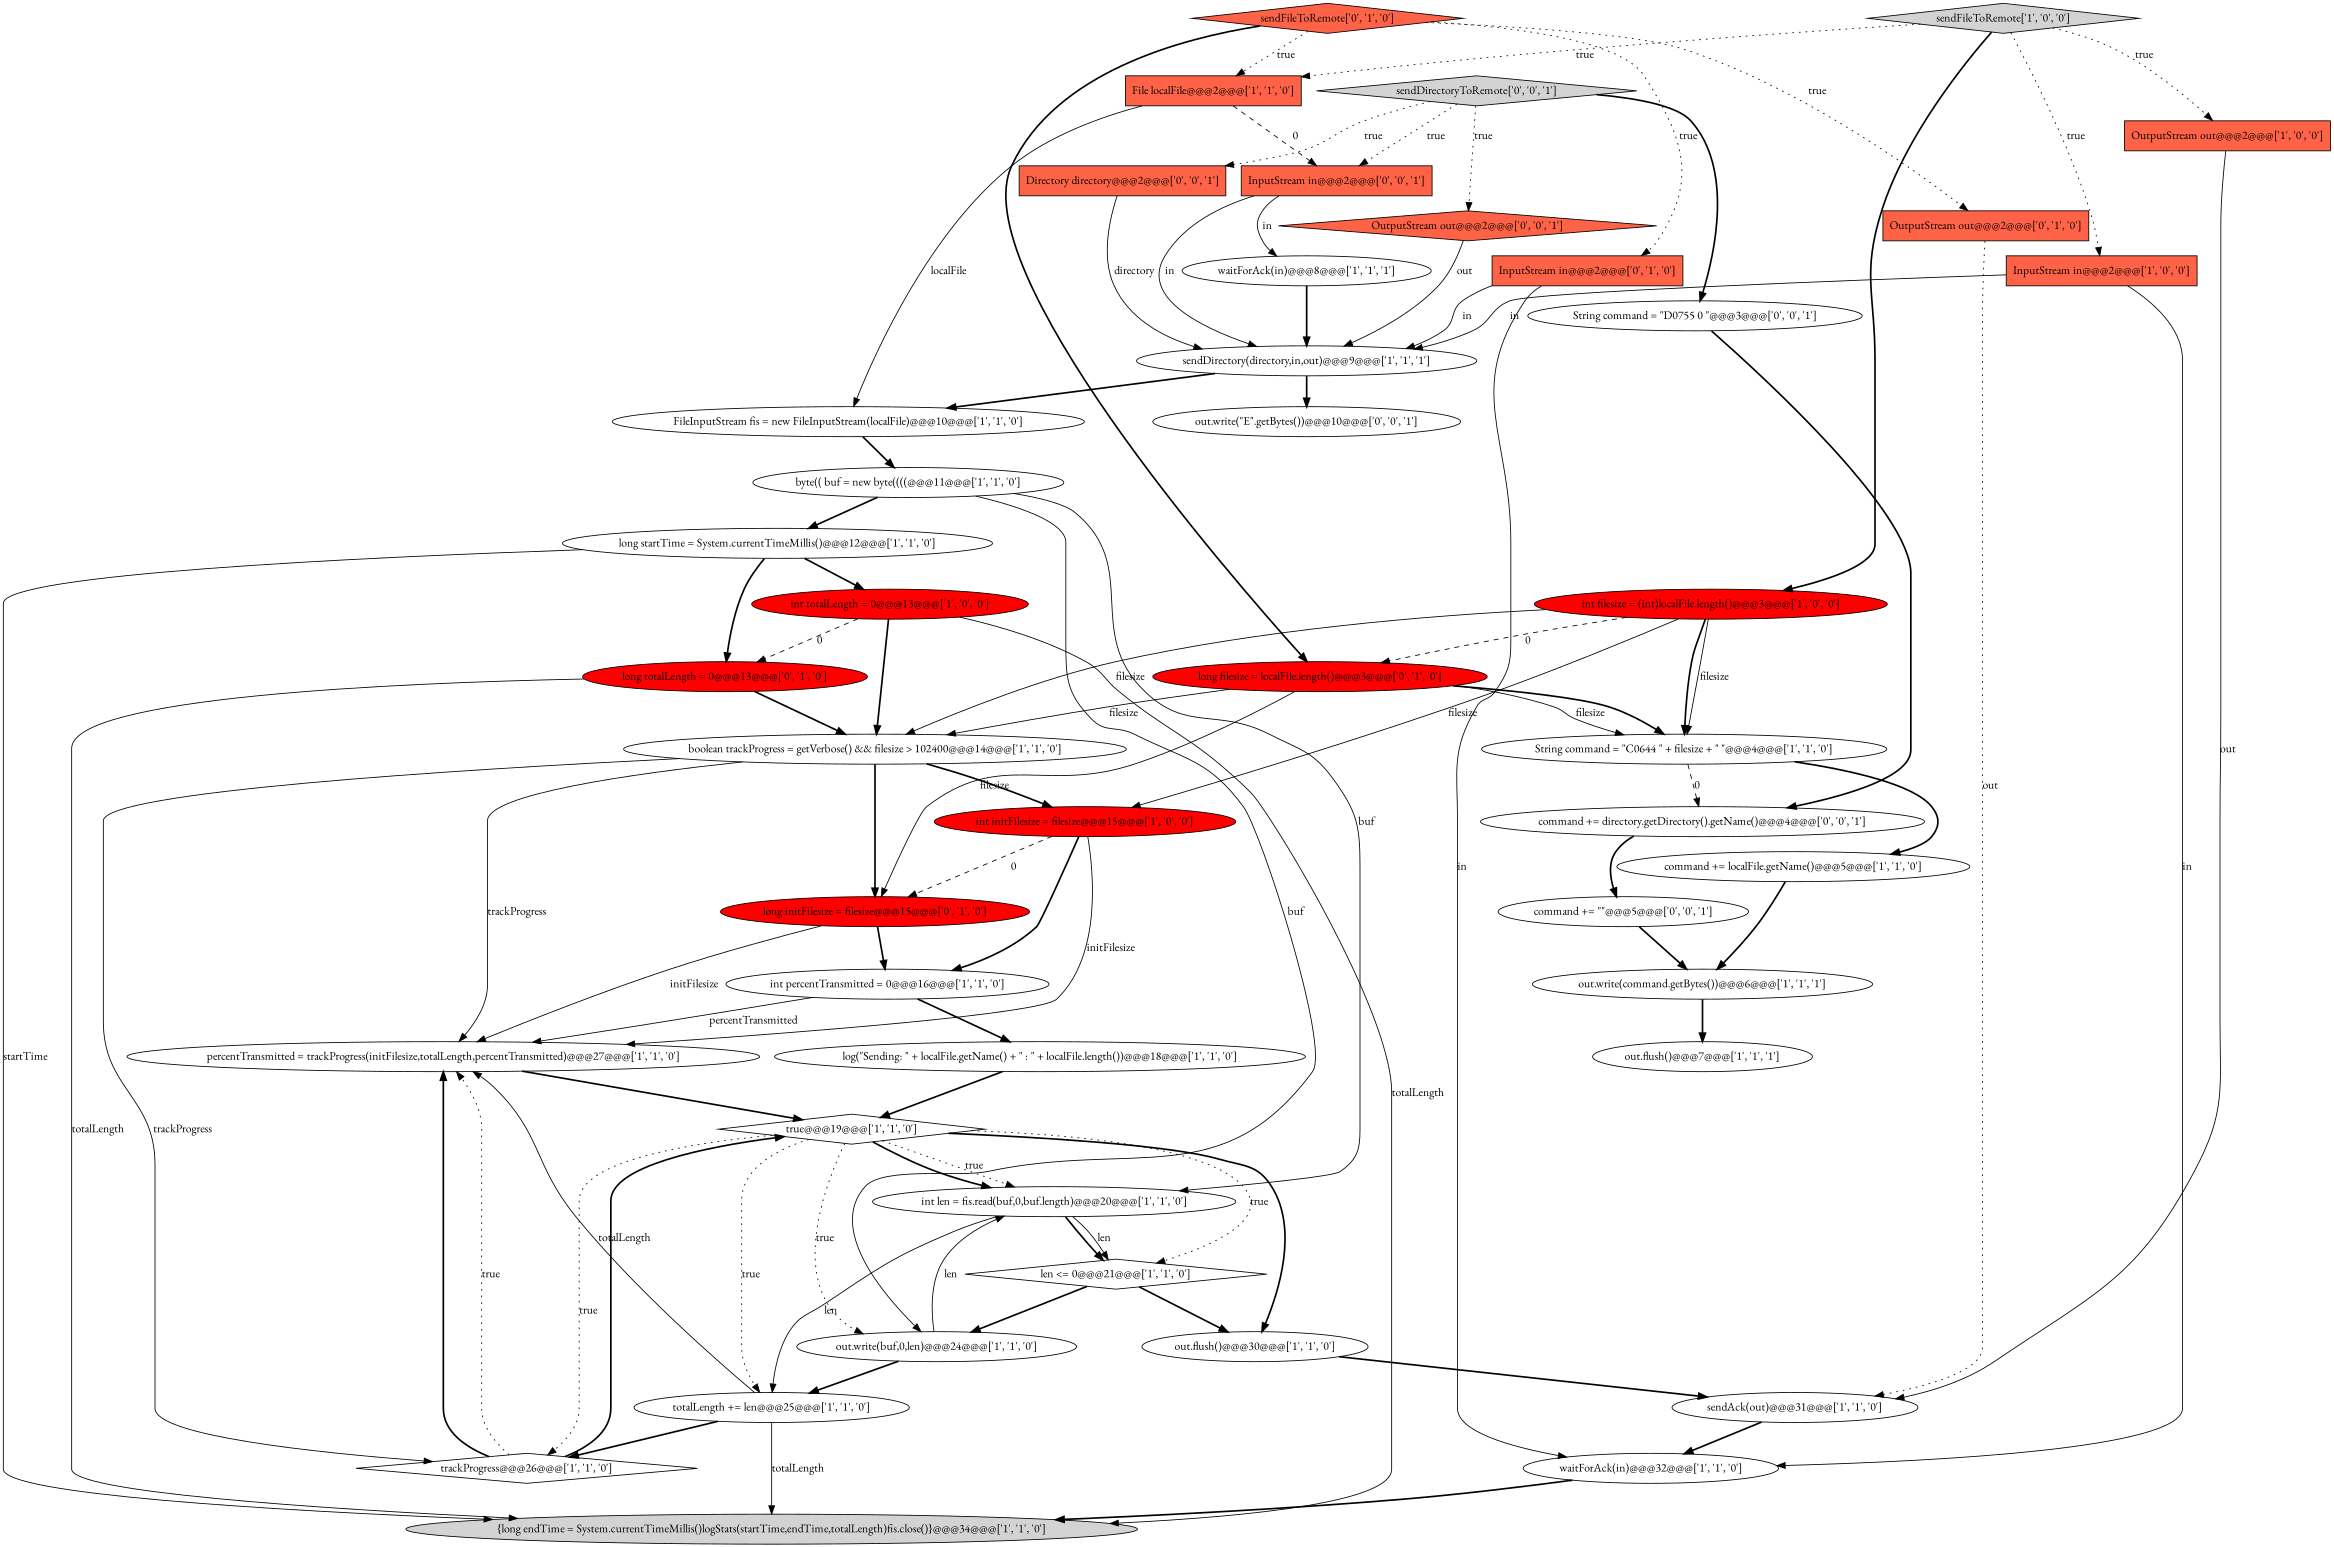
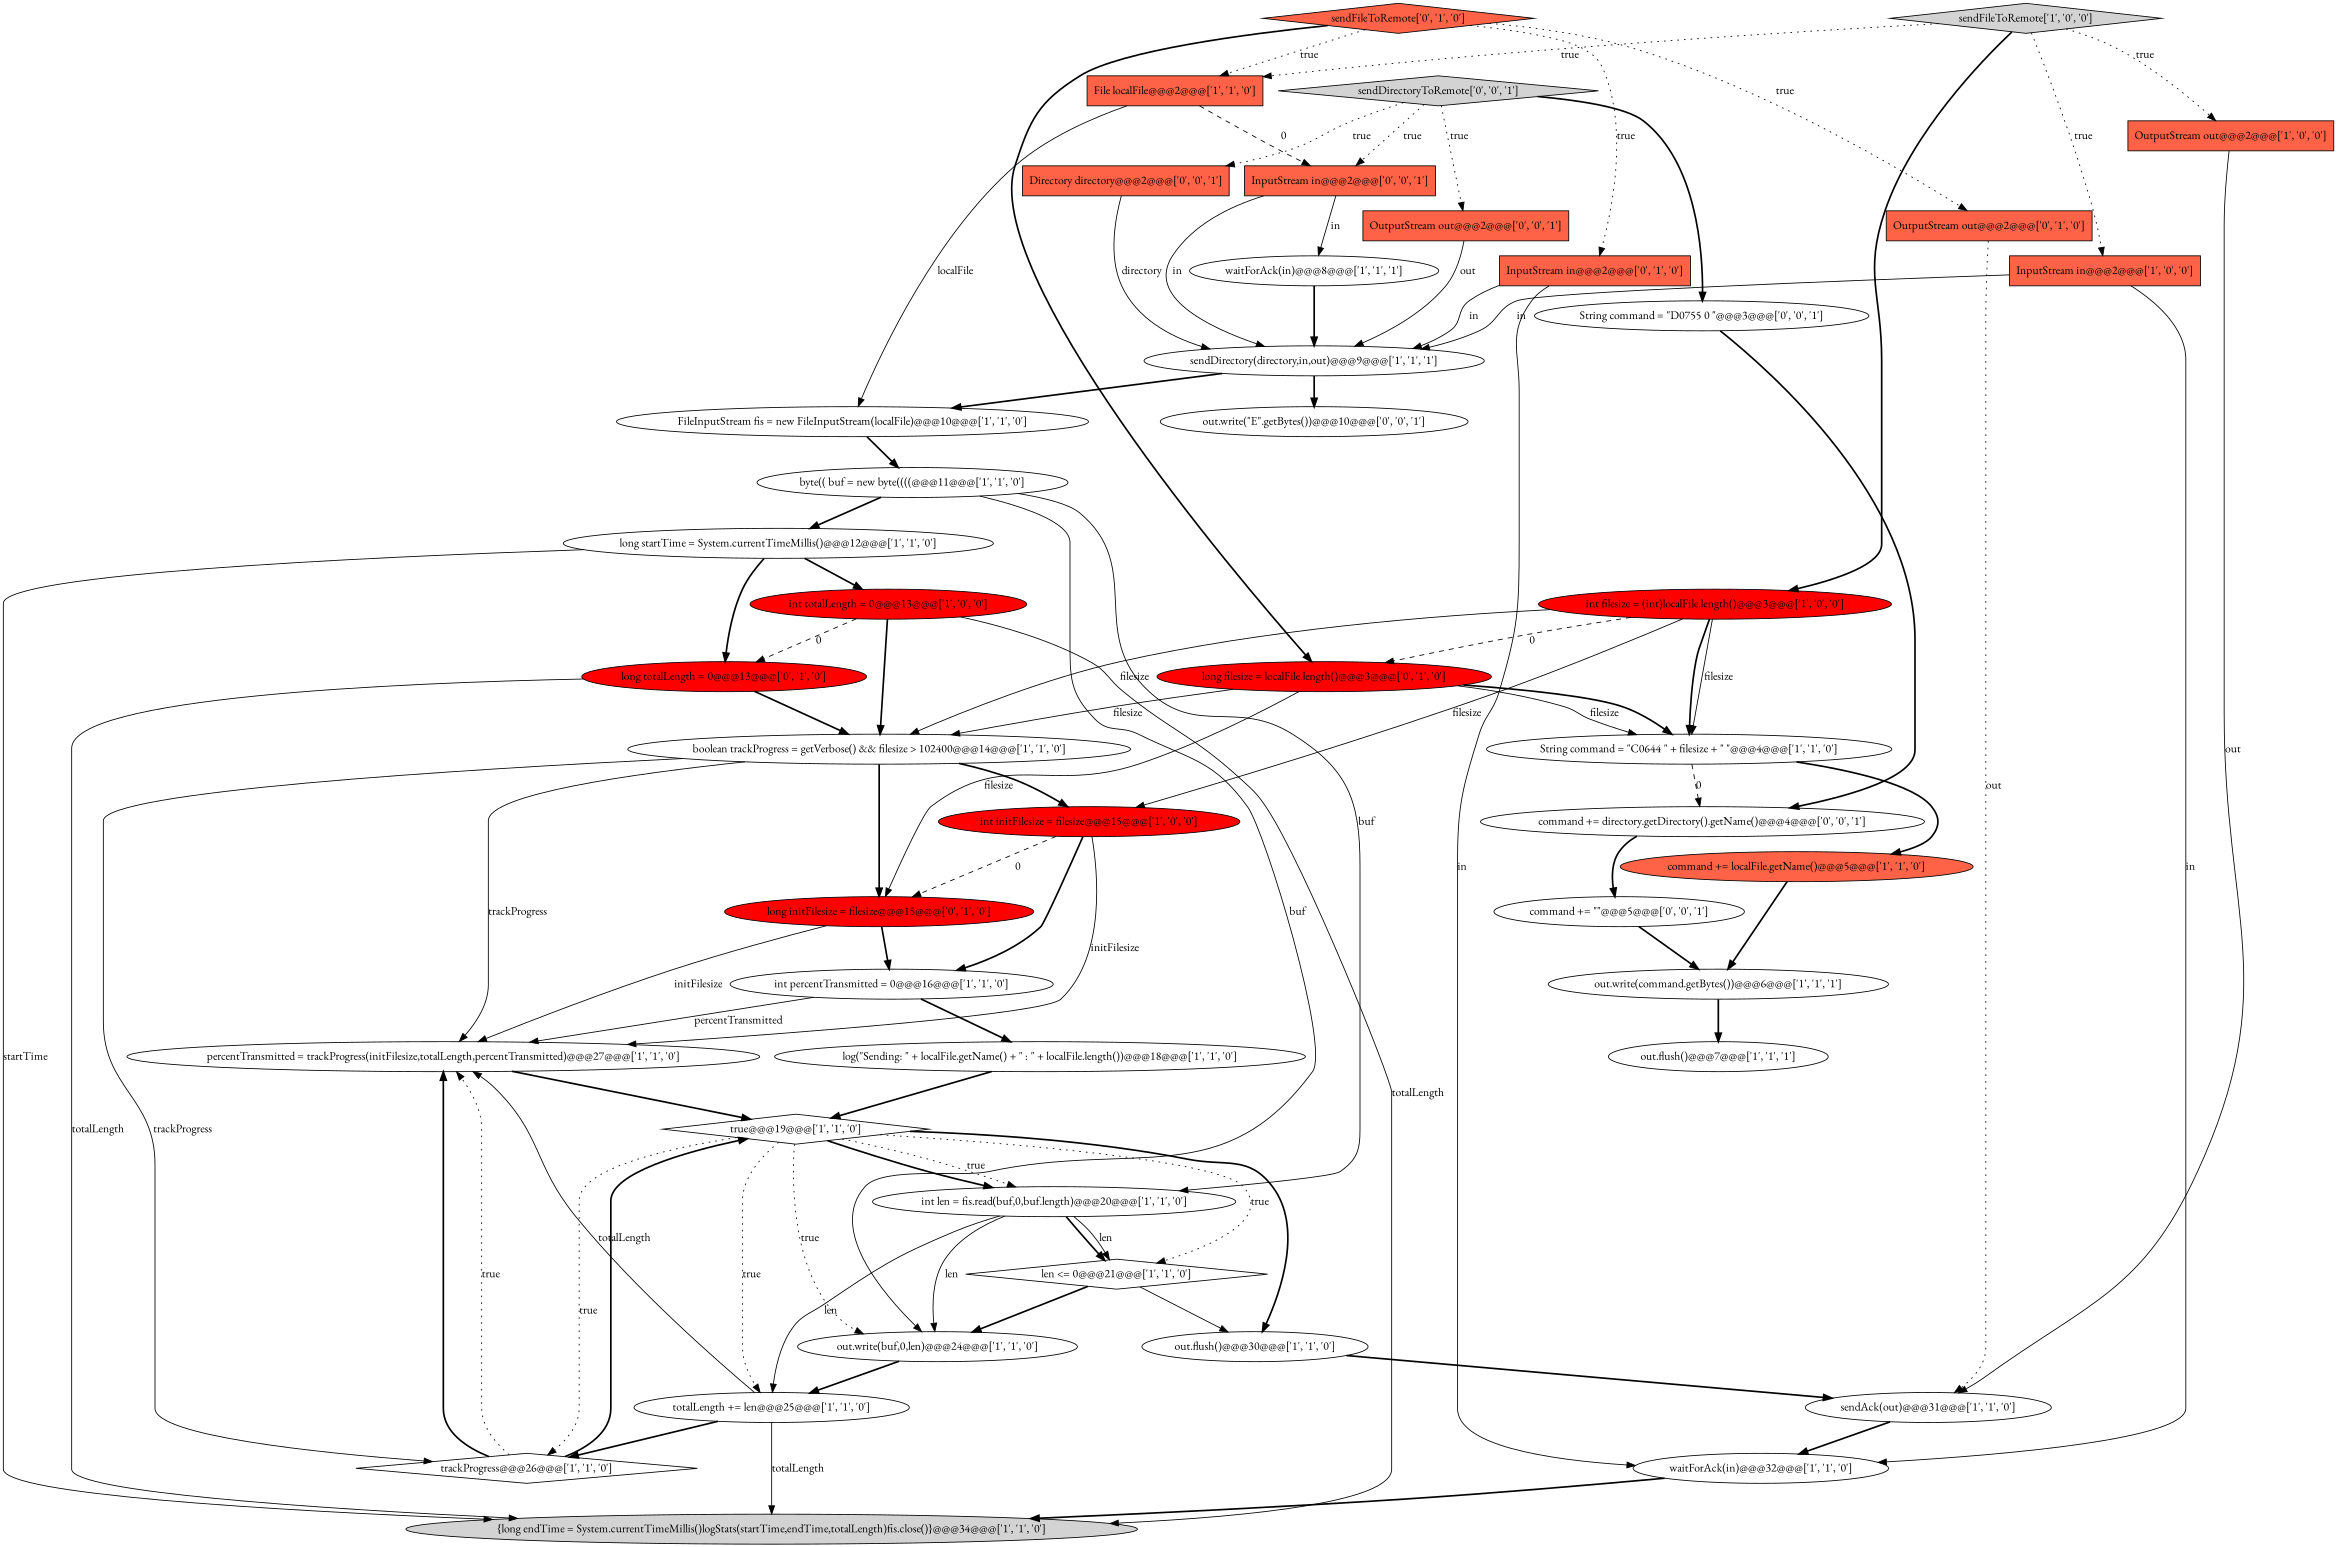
node "OutputStream out@@@2@@@['0', '0', '1']": shape diamond -> box
node "command += localFile.getName()@@@5@@@['1', '1', '0']": fillcolor white -> tomato
edge "out.write(buf,0,len)@@@24@@@['1', '1', '0']" -> "int len = fis.read(buf,0,buf.length)@@@20@@@['1', '1', '0']": reversed
edge "len <= 0@@@21@@@['1', '1', '0']" -> "out.flush()@@@30@@@['1', '1', '0']": style bold -> solid
